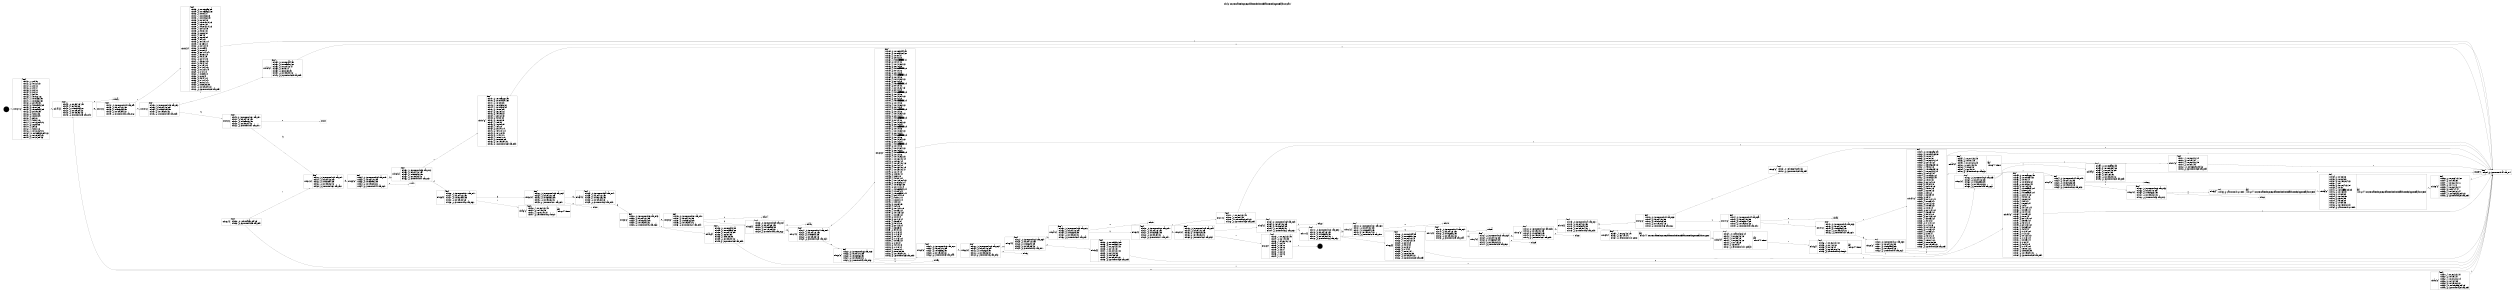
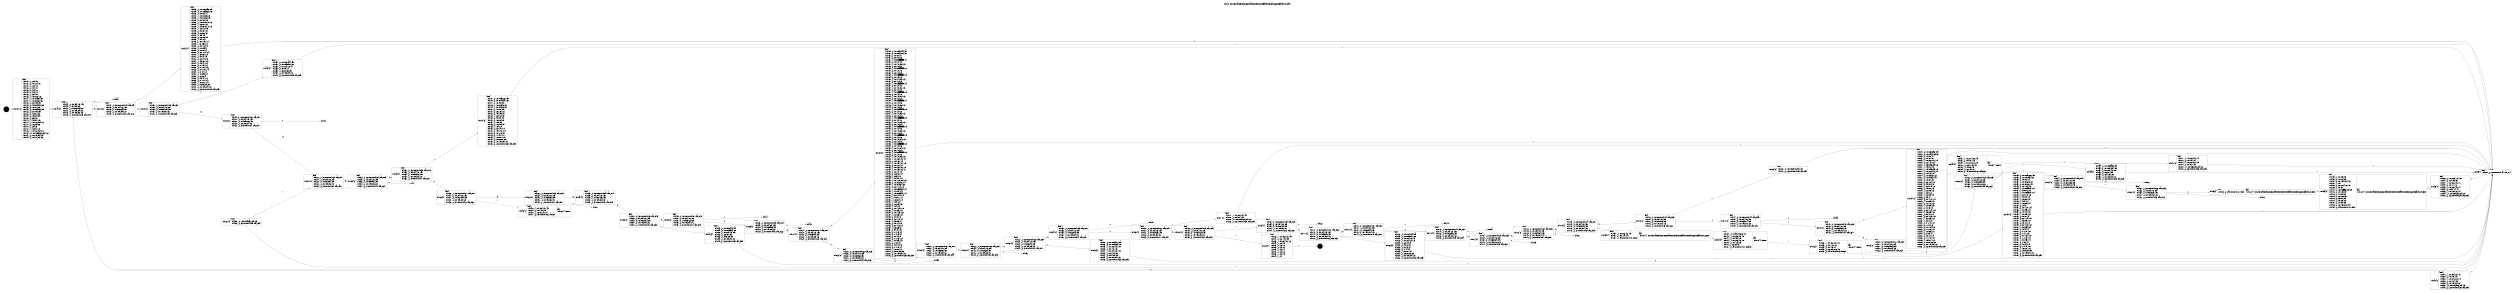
edge "0x401534 [28]" -> "0x401a4b": reversed
